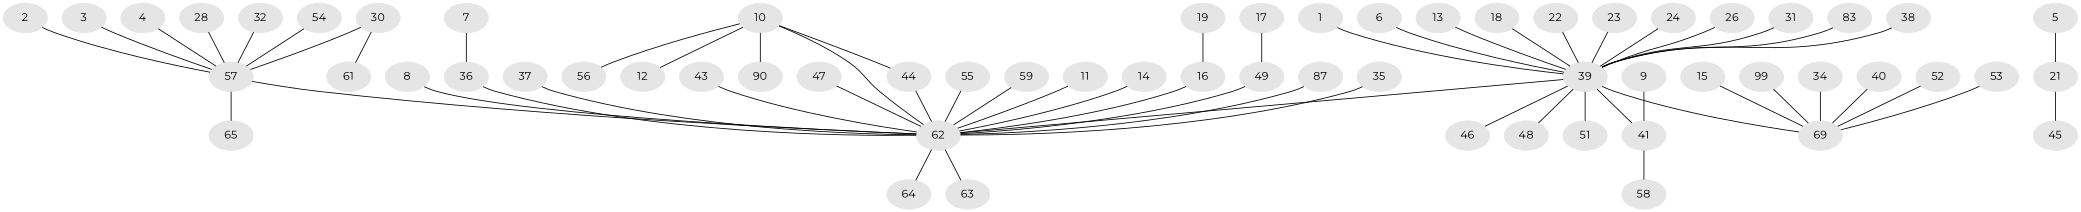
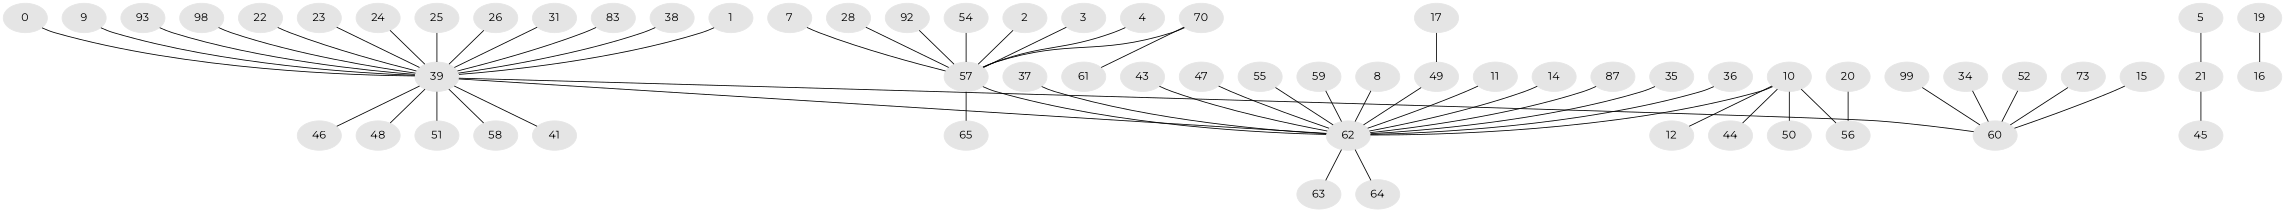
node "32": label "32" -> "92"
node "30": label "30" -> "70"
node "25": added
node "6": label "6" -> "0"
node "13": label "13" -> "93"
node "18": label "18" -> "98"
edge "7" -- "36": now "7" -- "57"
node "90": label "90" -> "50"
node "20": added
node "40": removed
node "53": label "53" -> "73"
edge "44" -- "62": removed
edge "9" -- "41": now "9" -- "39"
edge "16" -- "62": removed
node "69": label "69" -> "60"
edge "41" -- "58": now "39" -- "58"
